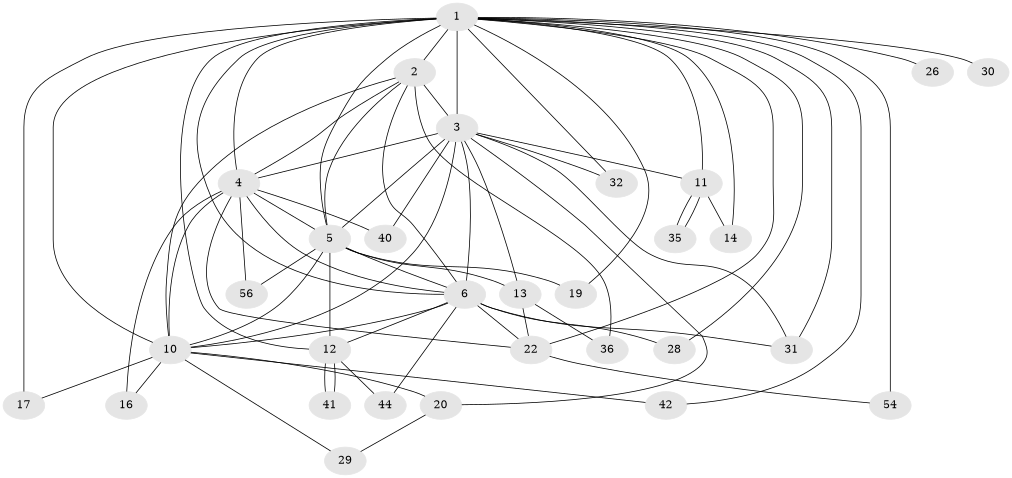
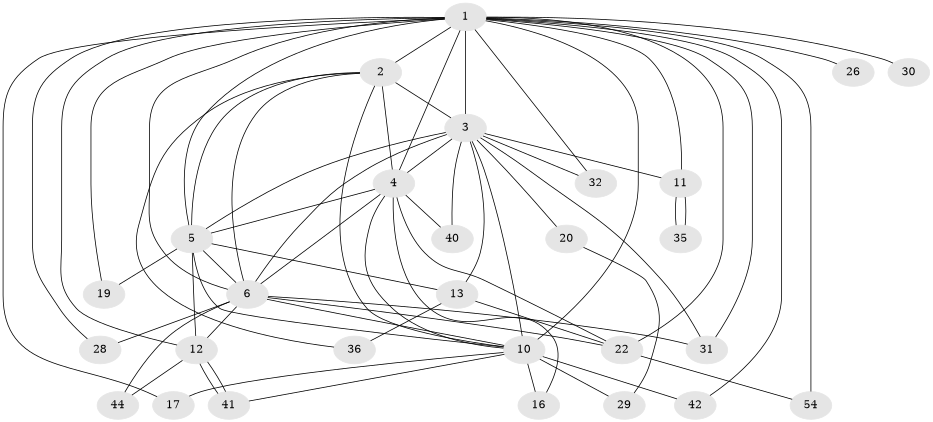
node "14": removed
node "56": removed
edge "10" -- "20": now "10" -- "41"
